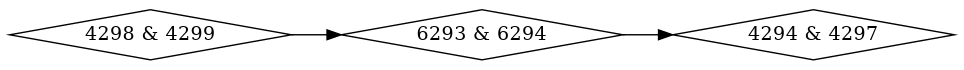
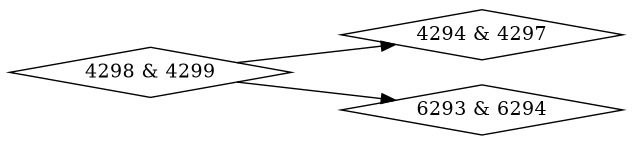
edge "6293 & 6294" -> "4294 & 4297": now "4298 & 4299" -> "4294 & 4297"
